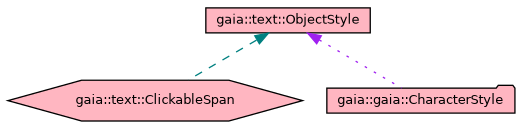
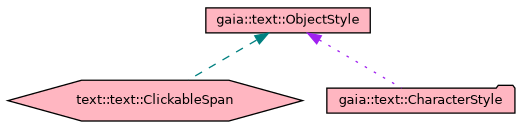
node "gaia::text::ClickableSpan": label "gaia::text::ClickableSpan" -> "text::text::ClickableSpan"
node "gaia::gaia::CharacterStyle": label "gaia::gaia::CharacterStyle" -> "gaia::text::CharacterStyle"
